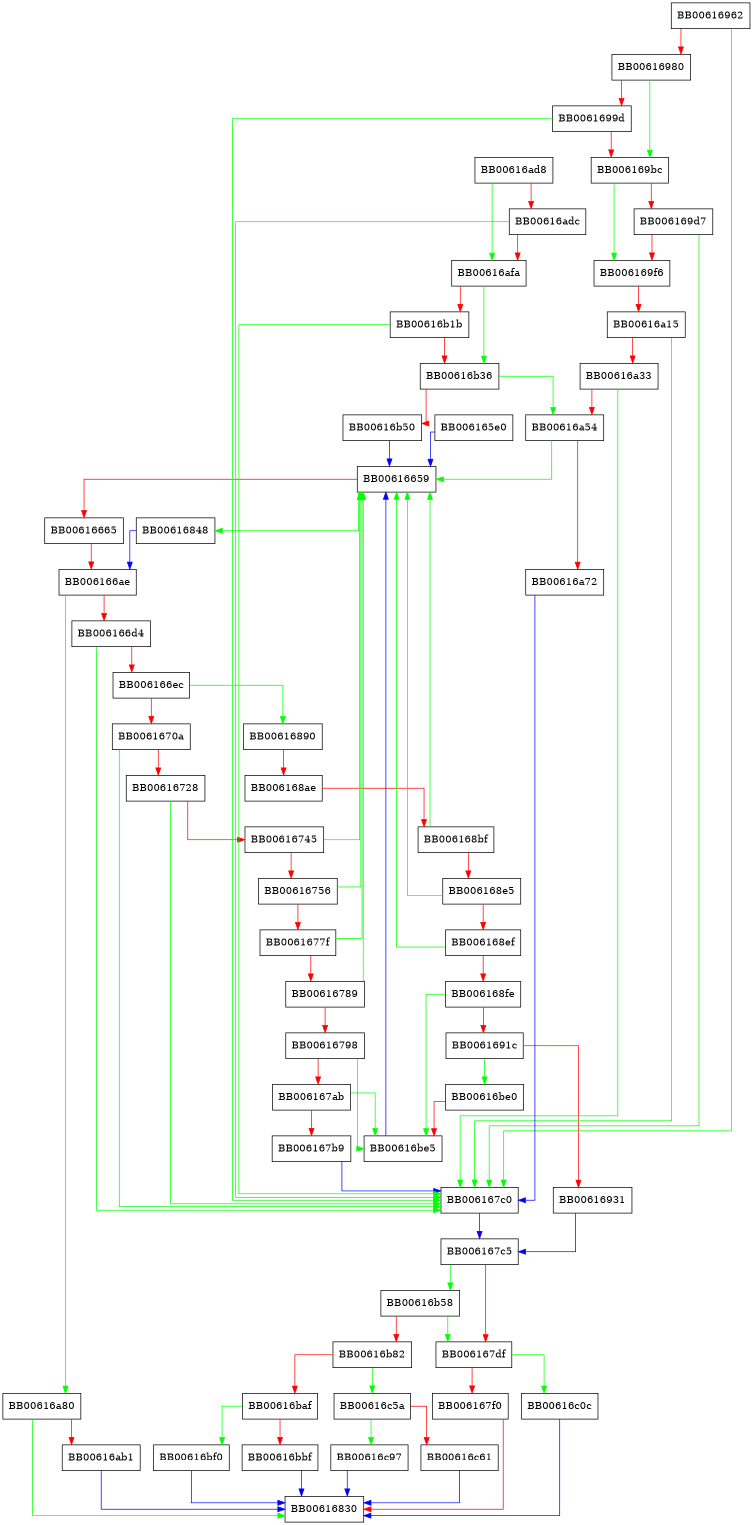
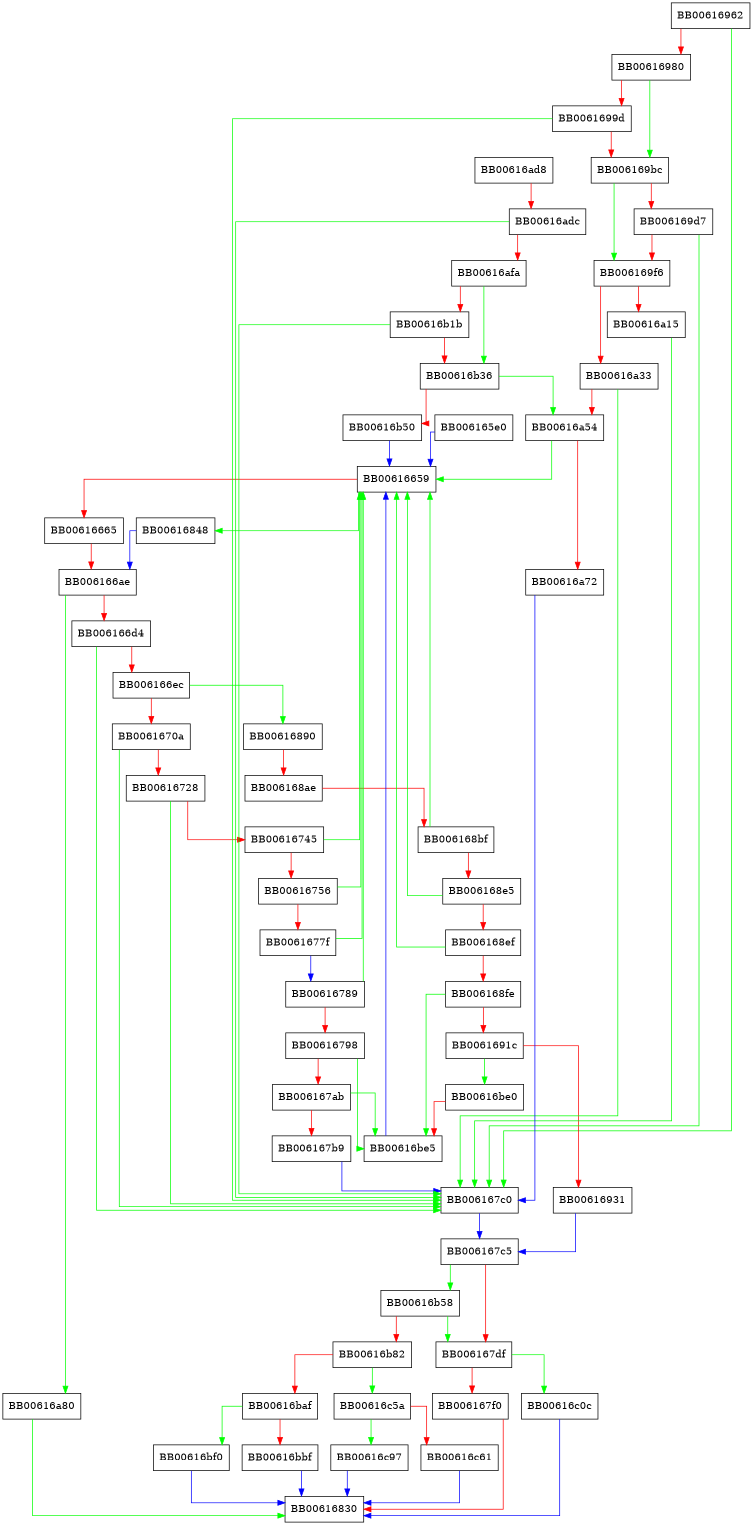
edge "BB00616ad8" -> "BB00616afa": removed
edge "BB00616a15" -> "BB00616a33": now "BB006169f6" -> "BB00616a33"
edge "BB0061677f" -> "BB00616789": color red -> blue
node "BB00616ab1": removed
